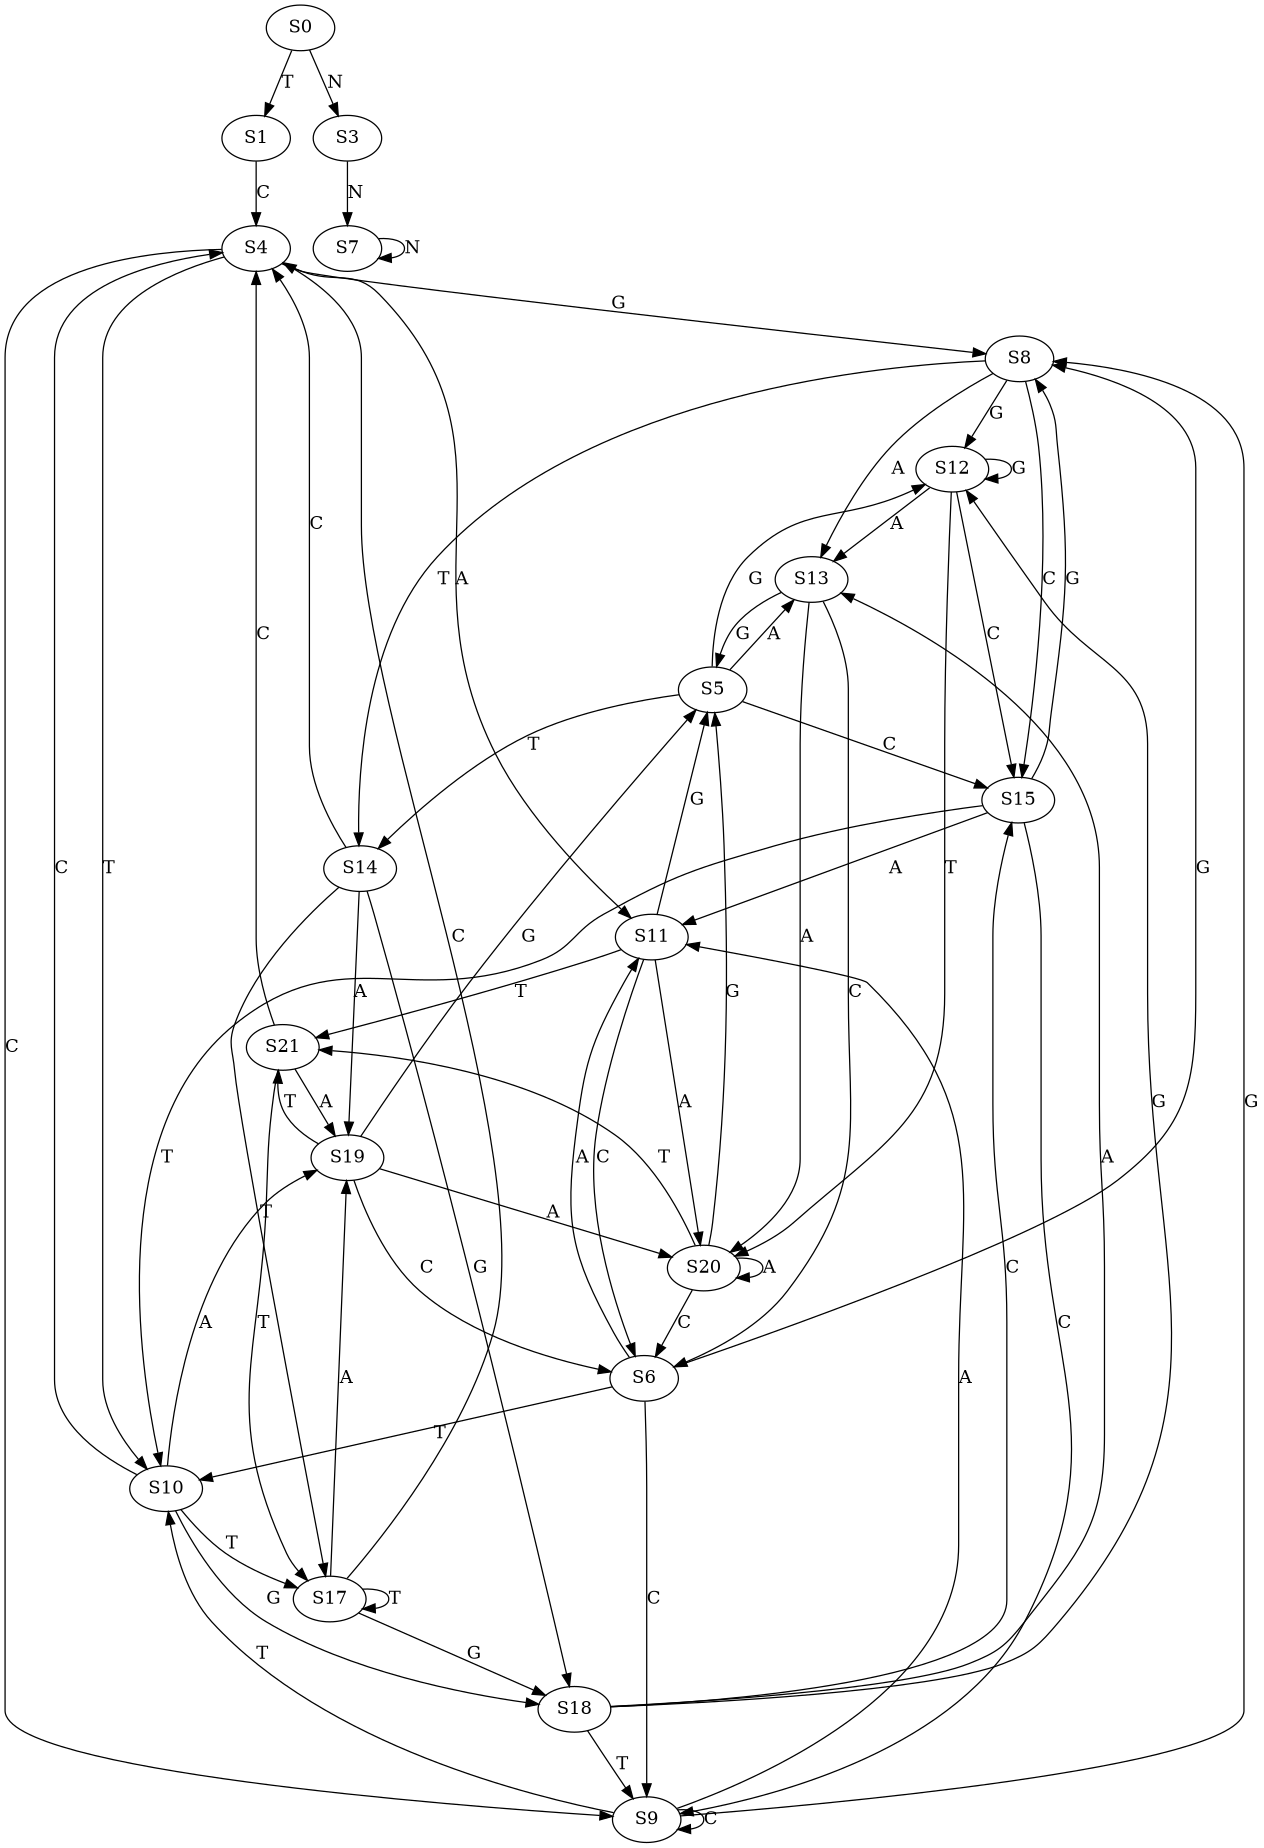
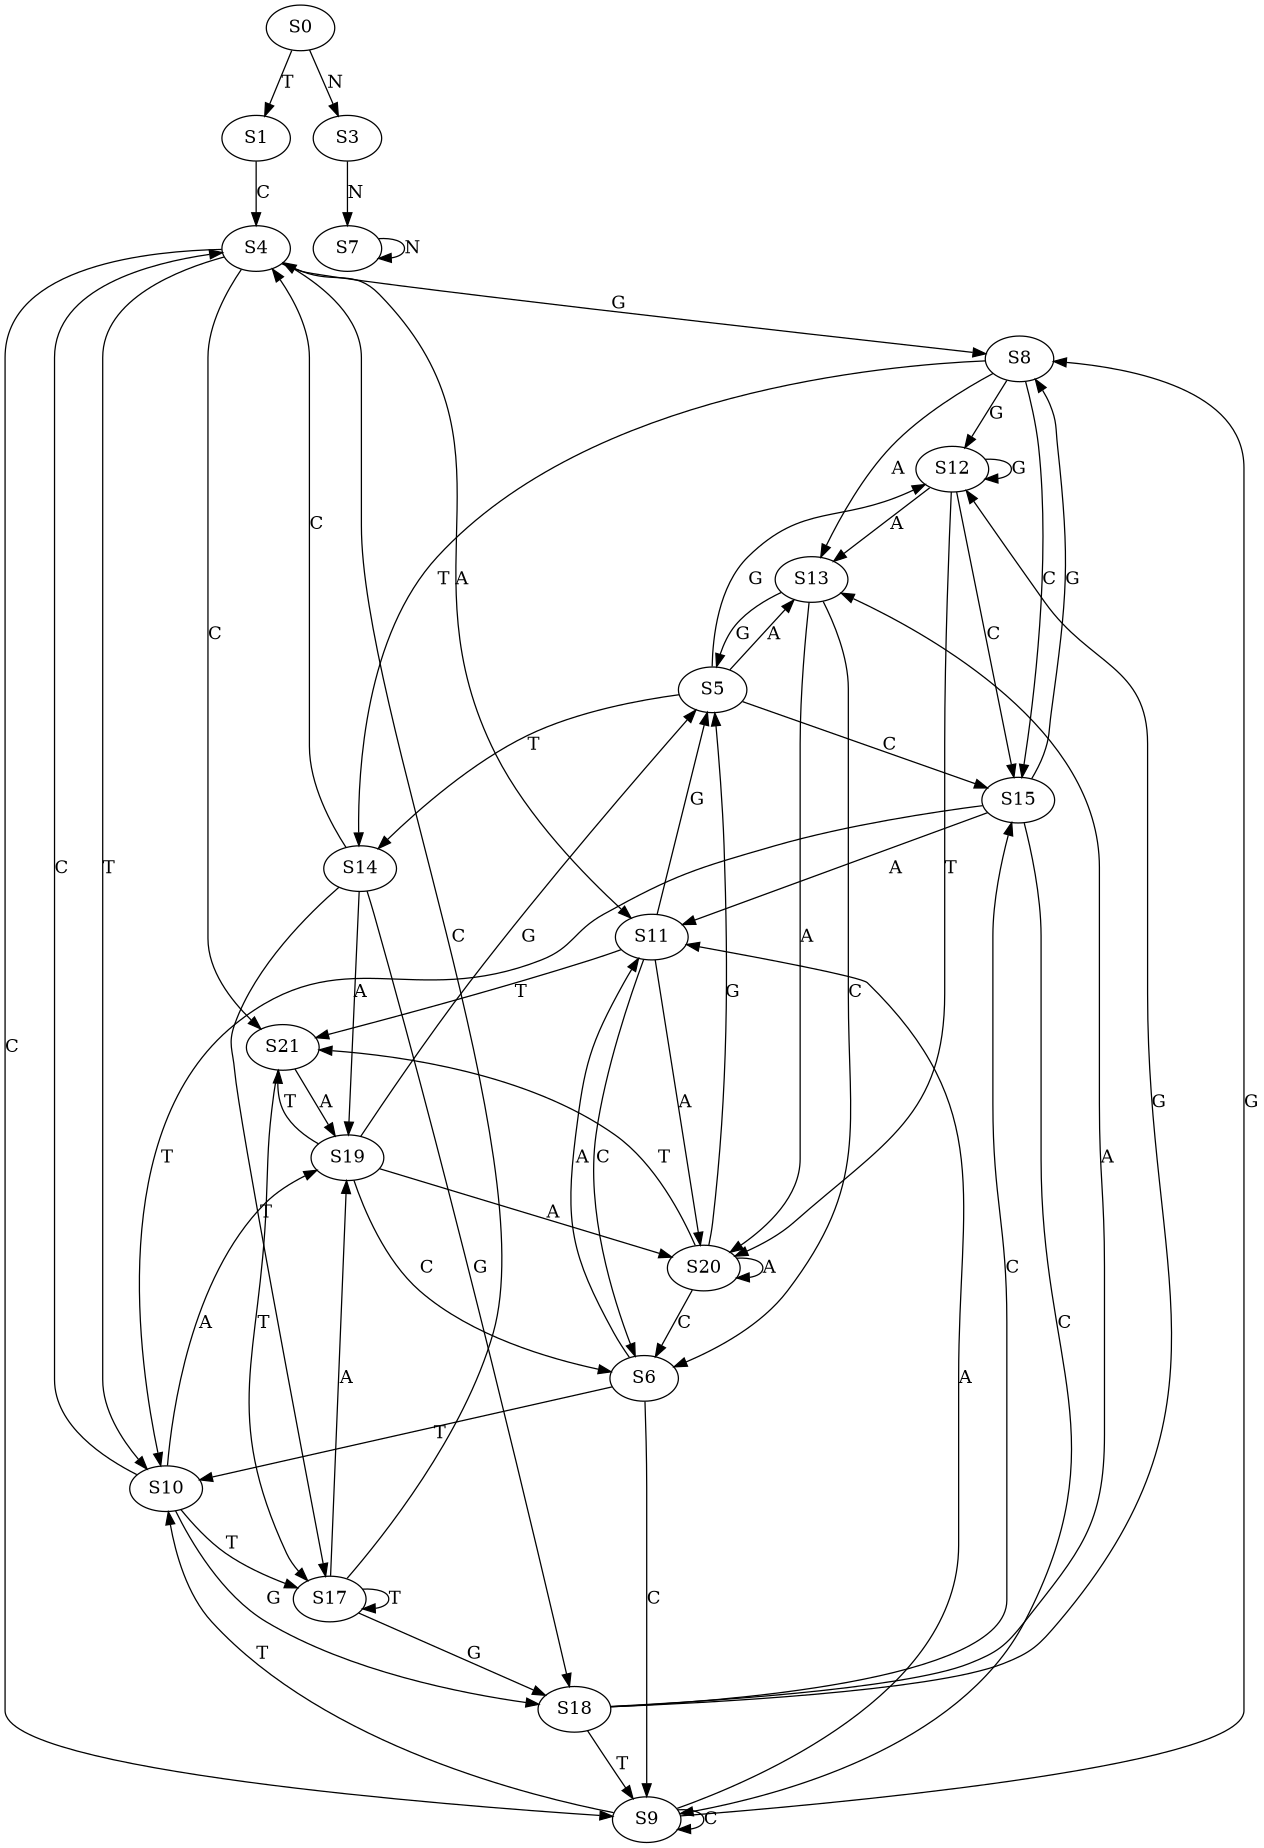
edge "S21" -> "S4": reversed
edge "S6" -> "S8": removed, label "G"
